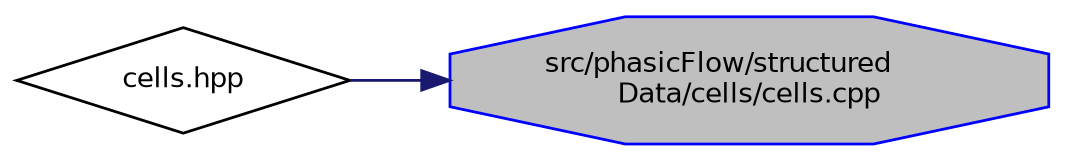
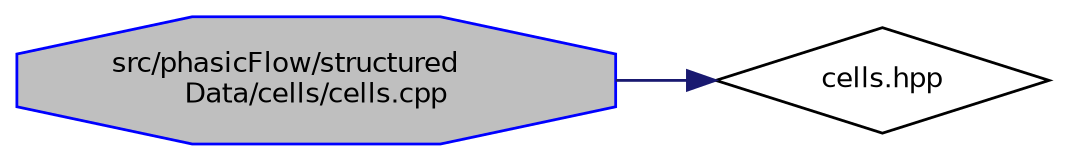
edge "cells.hpp" -> "src/phasicFlow/structured Data/cells/cells.cpp": reversed
